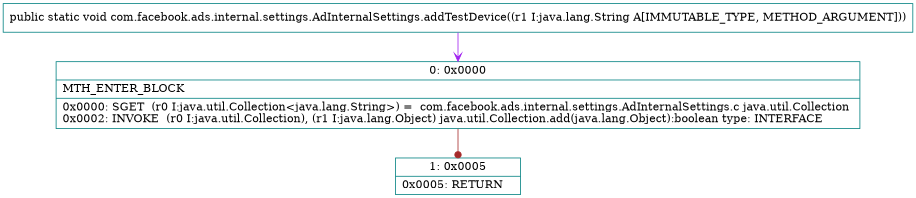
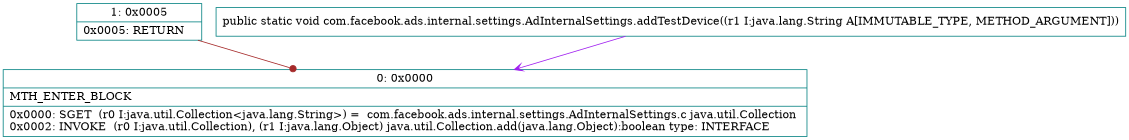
edge "0: 0x0000" -> "1: 0x0005": reversed
